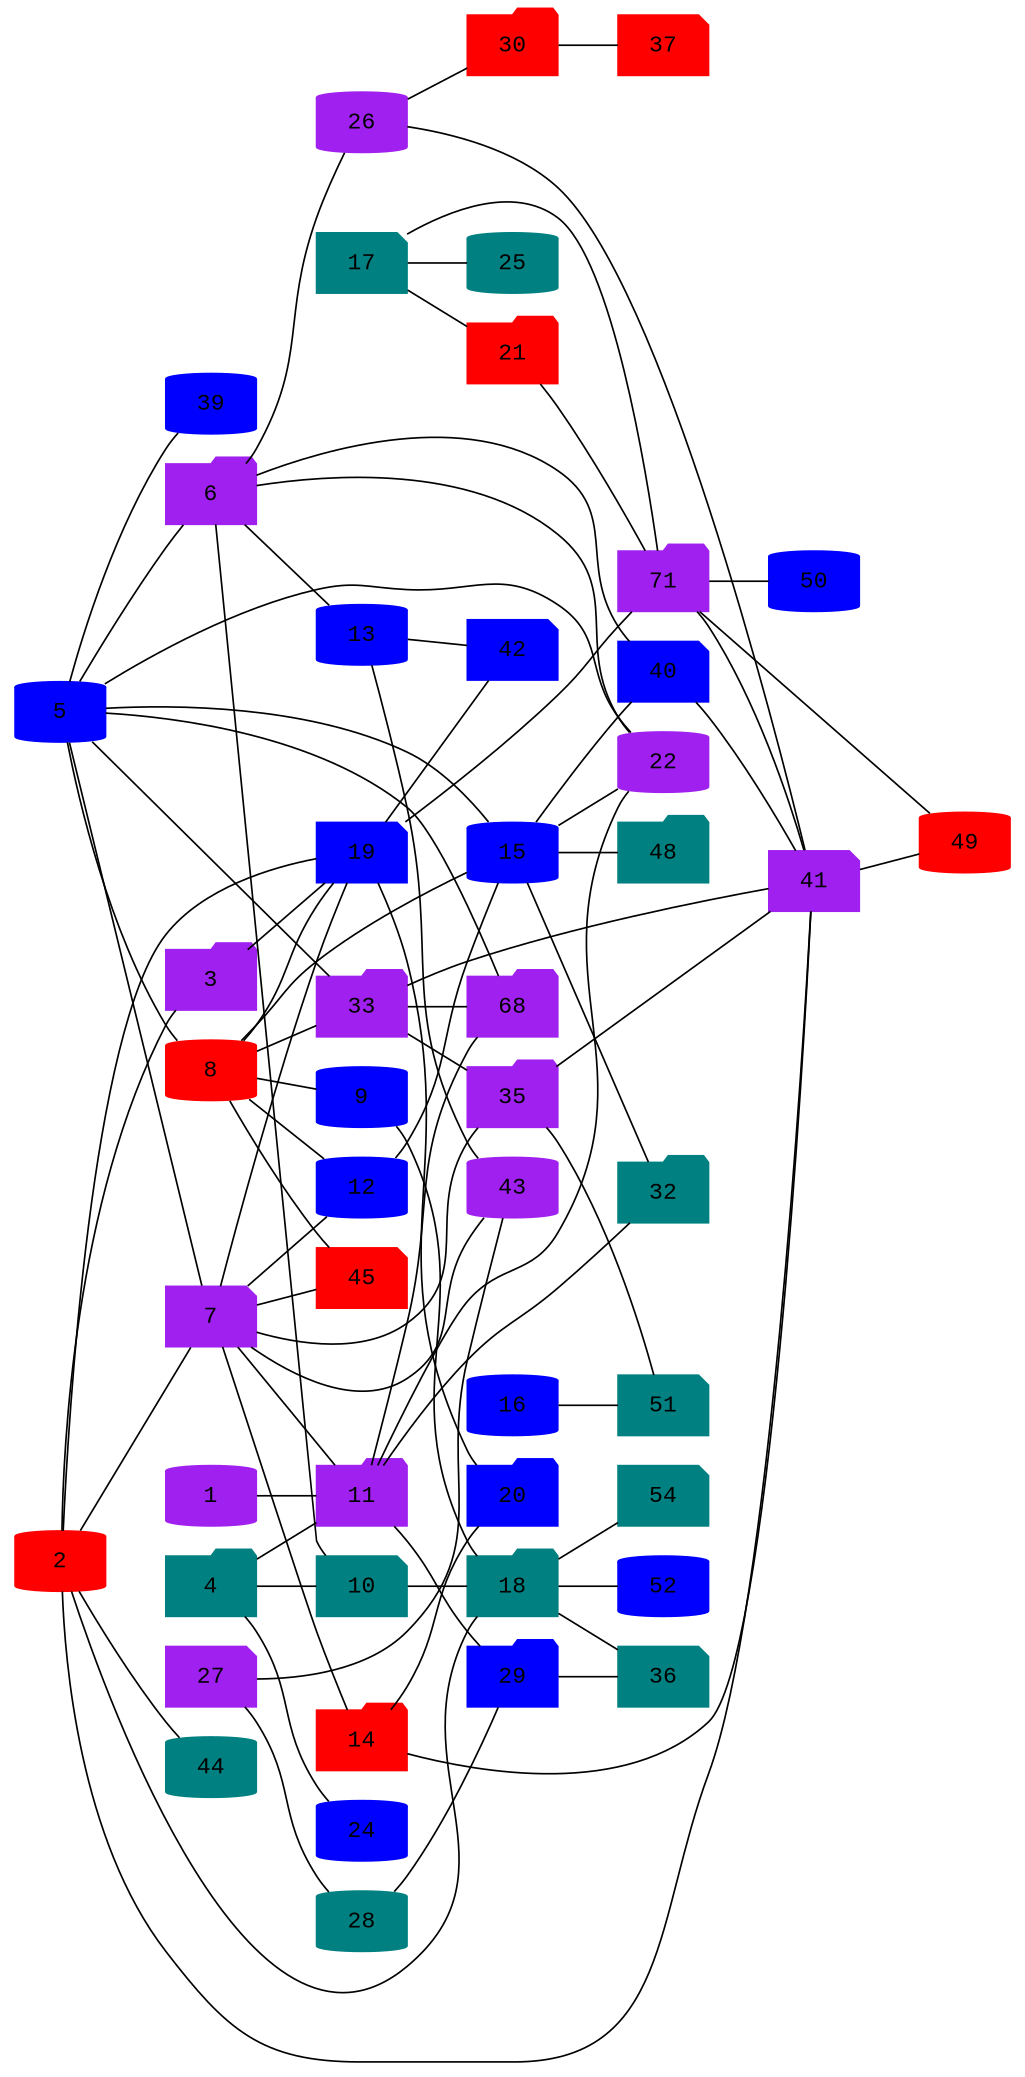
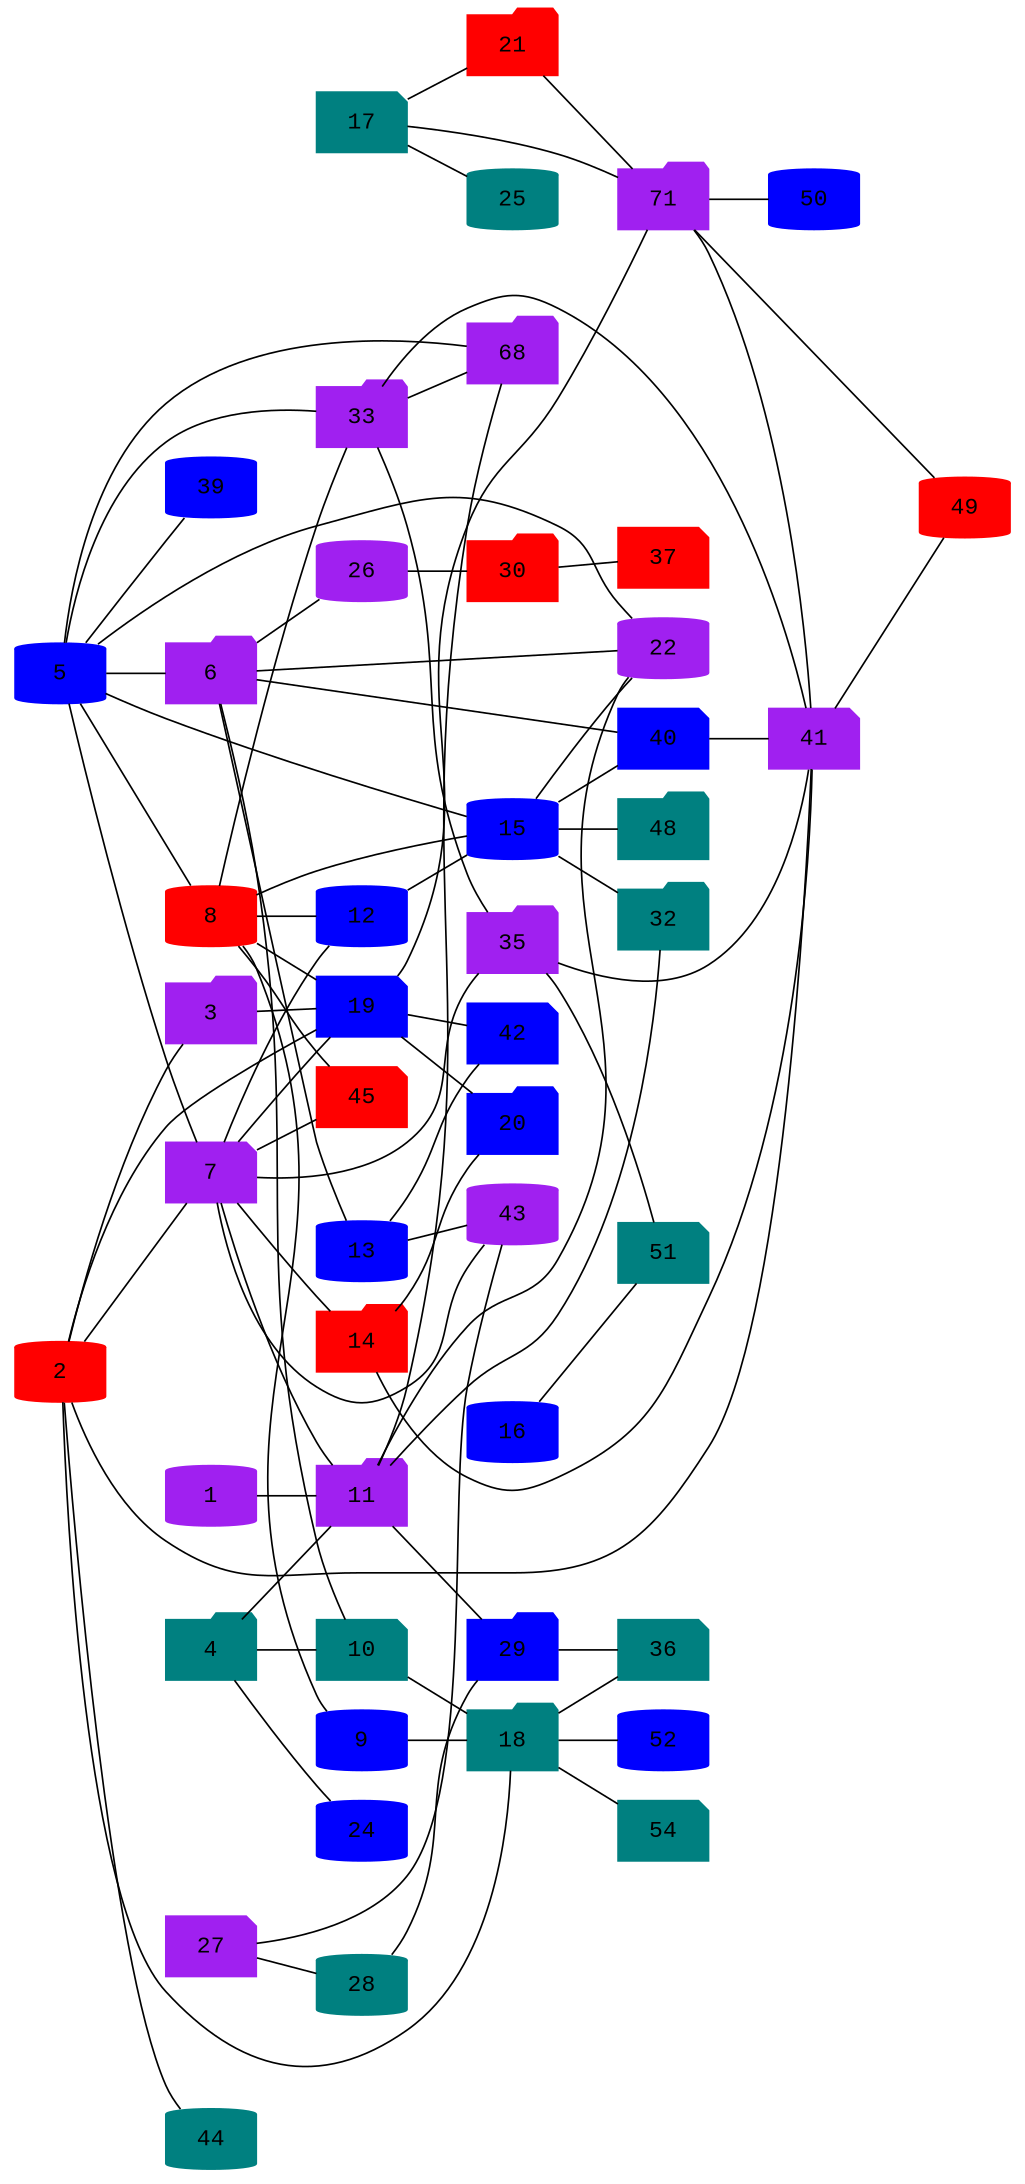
edge "26" -- "41": removed
